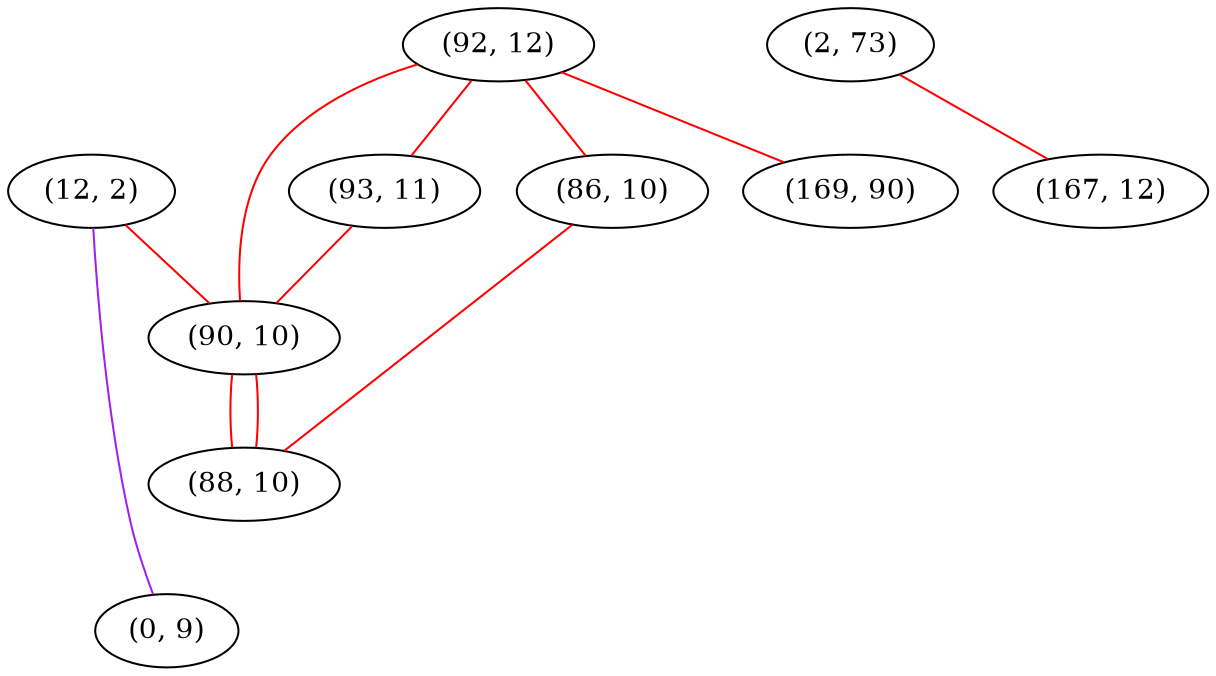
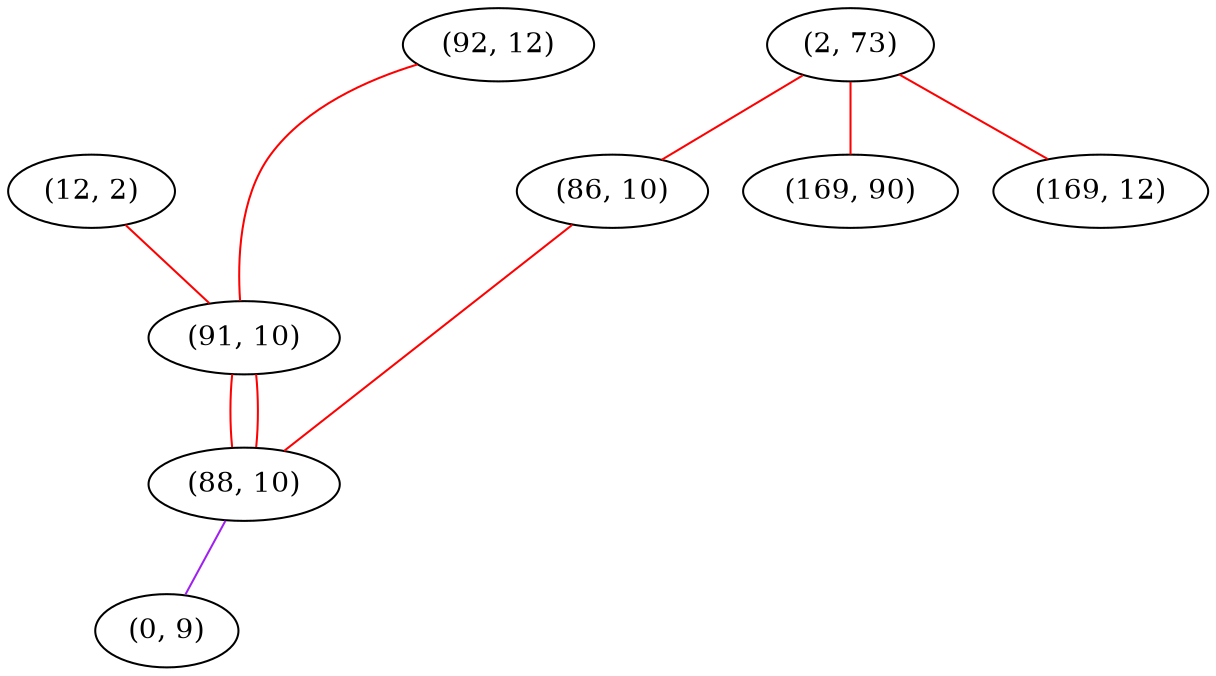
edge "(92, 12)" -- "(169, 90)": now "(2, 73)" -- "(169, 90)"
edge "(92, 12)" -- "(86, 10)": now "(2, 73)" -- "(86, 10)"
node "(93, 11)": removed
node "(167, 12)": label "(167, 12)" -> "(169, 12)"
node "(90, 10)": label "(90, 10)" -> "(91, 10)"
edge "(12, 2)" -- "(0, 9)": now "(88, 10)" -- "(0, 9)"
